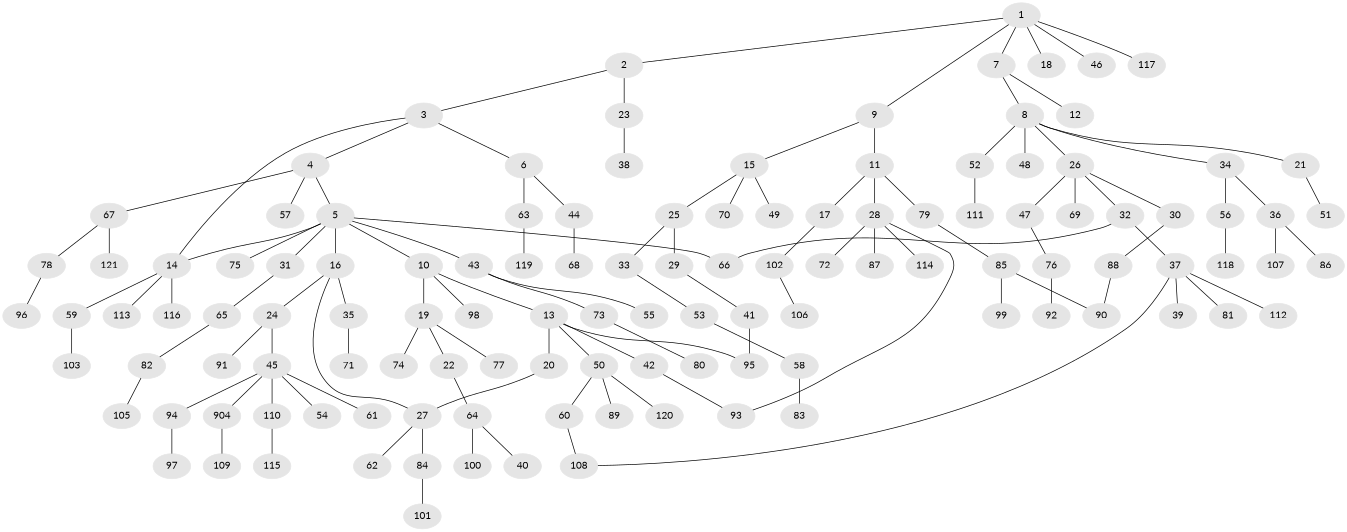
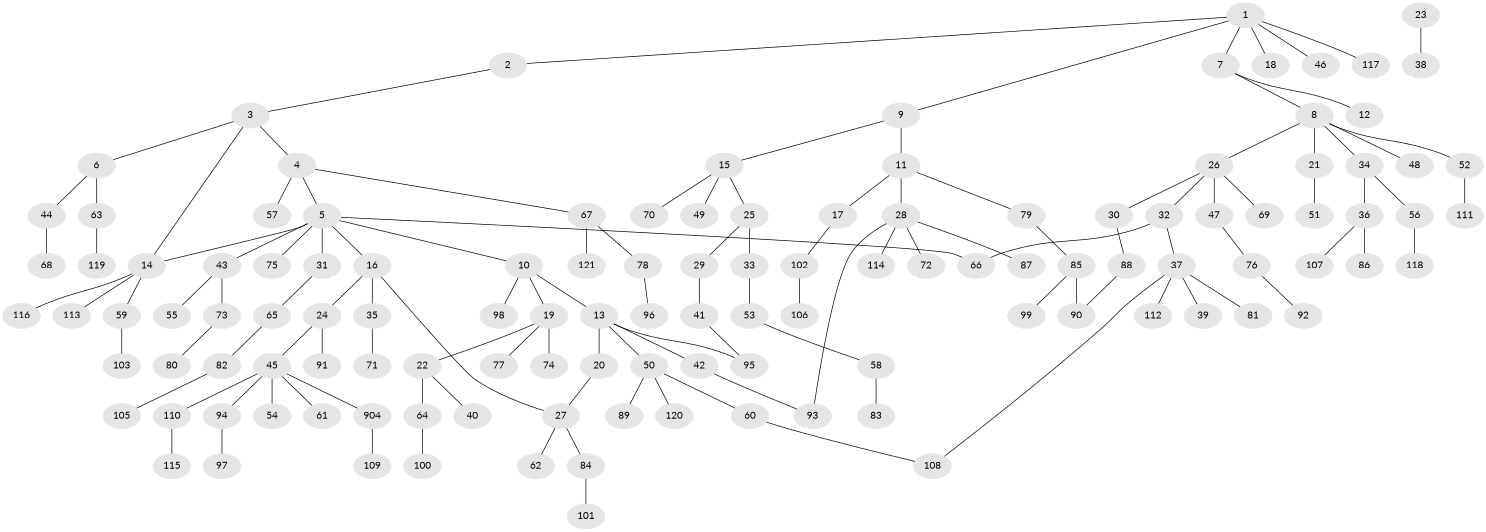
edge "2" -- "23": removed
edge "64" -- "40": now "22" -- "40"
